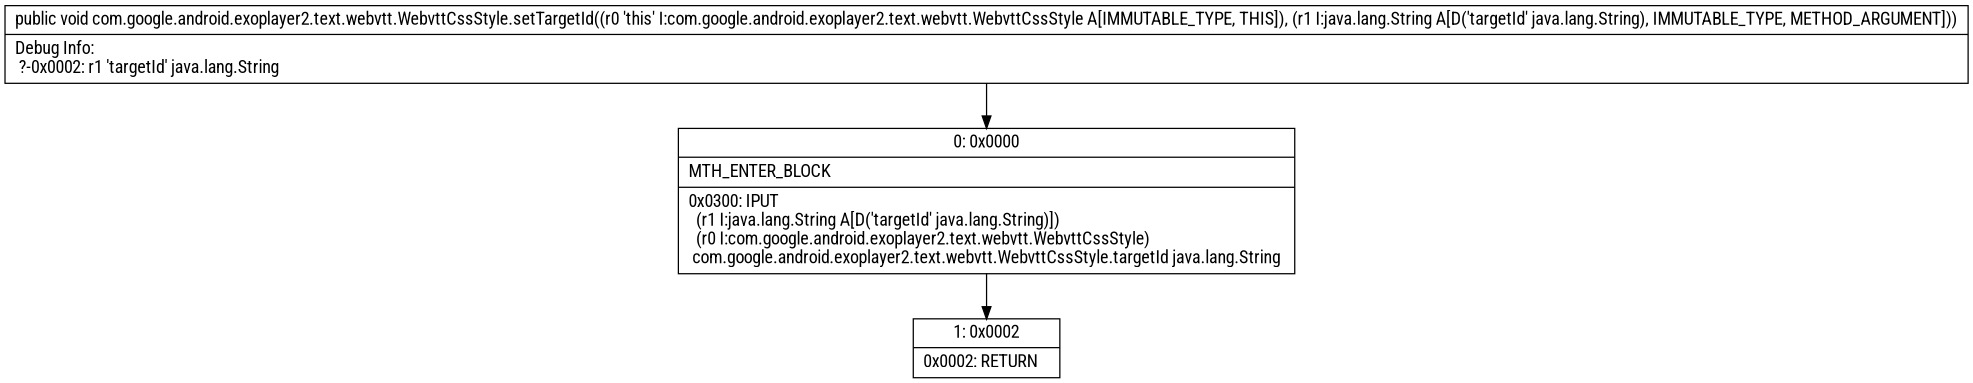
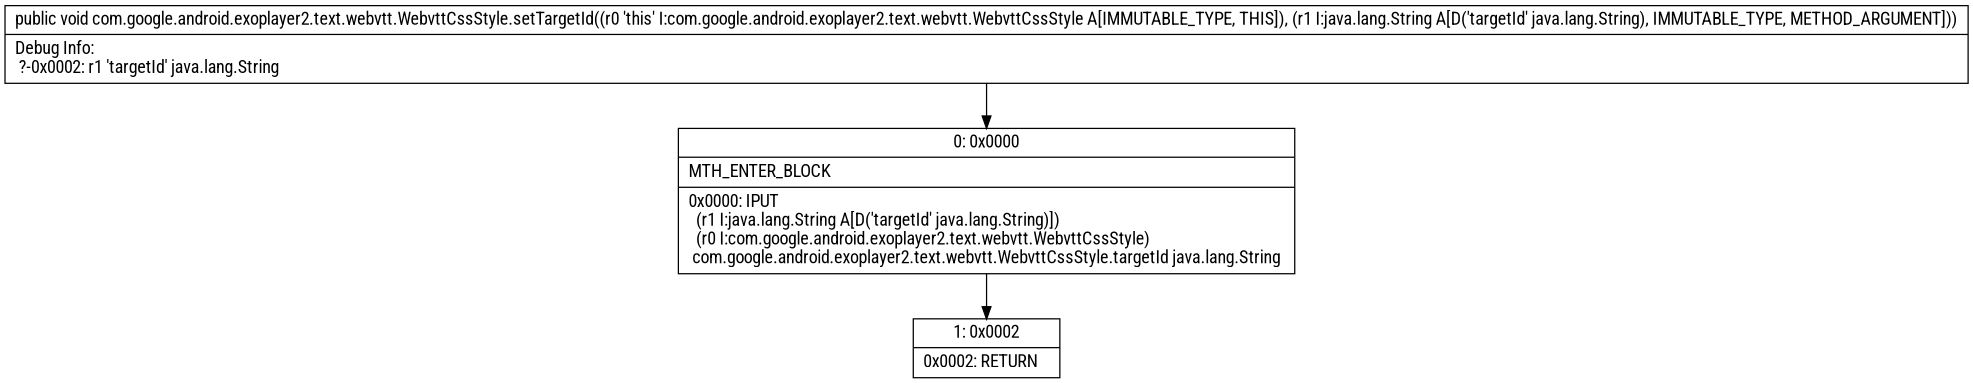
node "0: 0x0000": text "0x0300: IPUT" -> "0x0000: IPUT"
